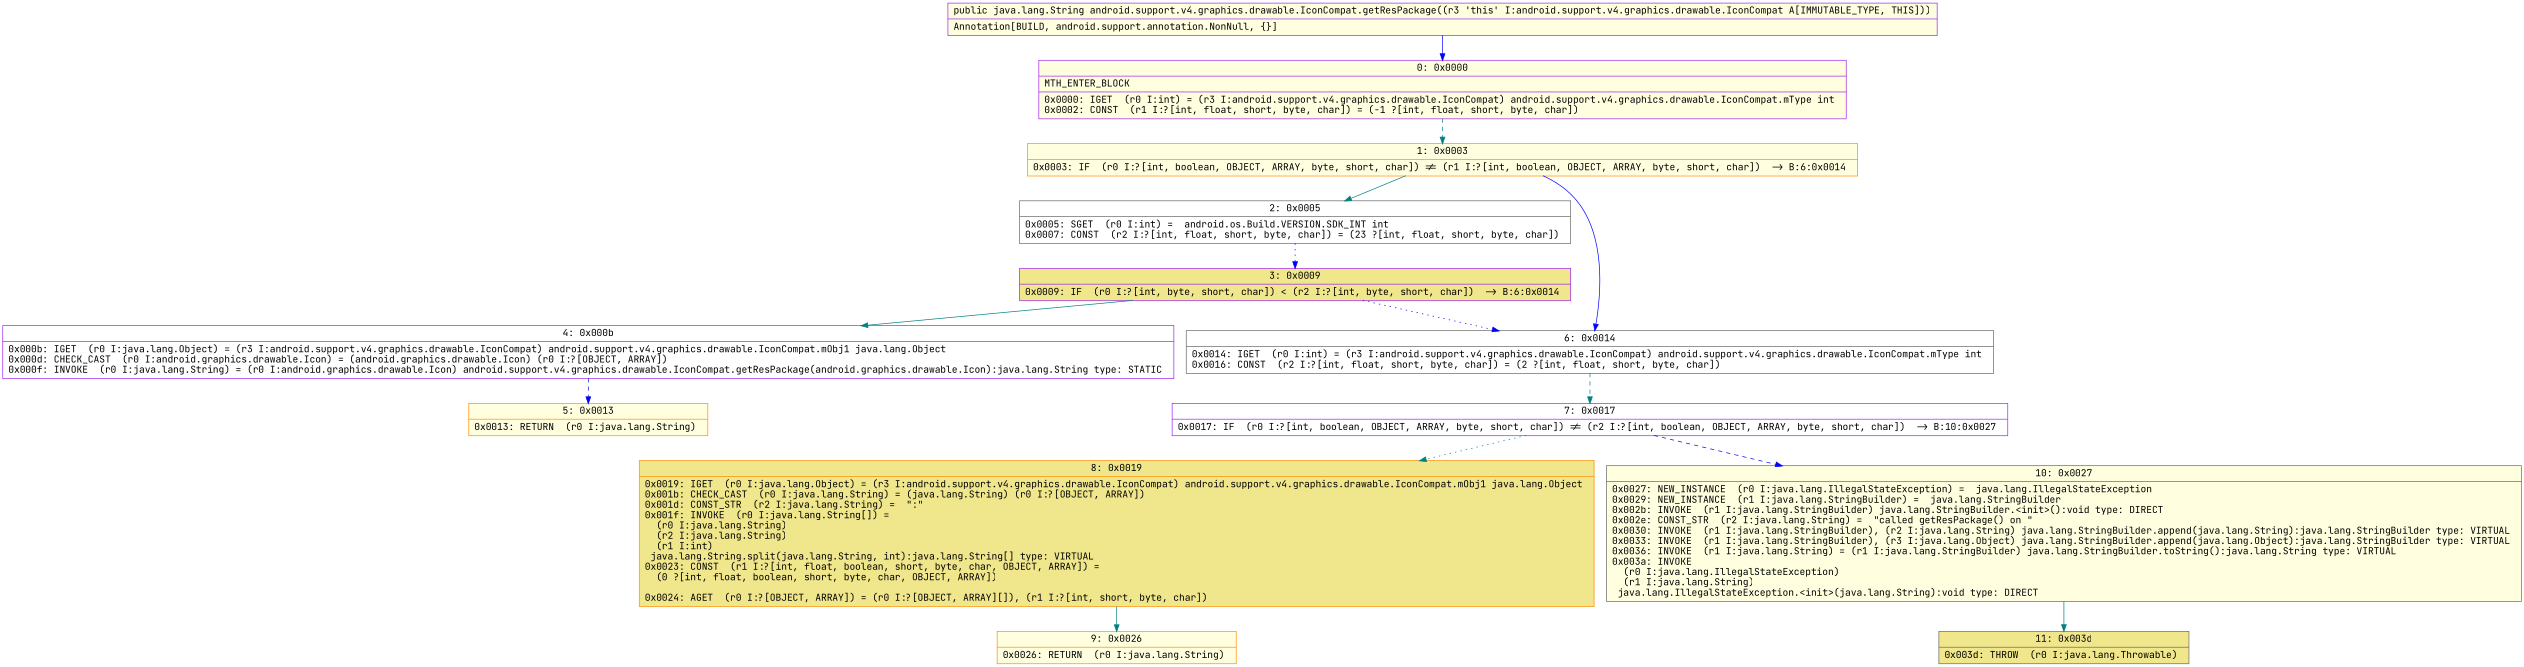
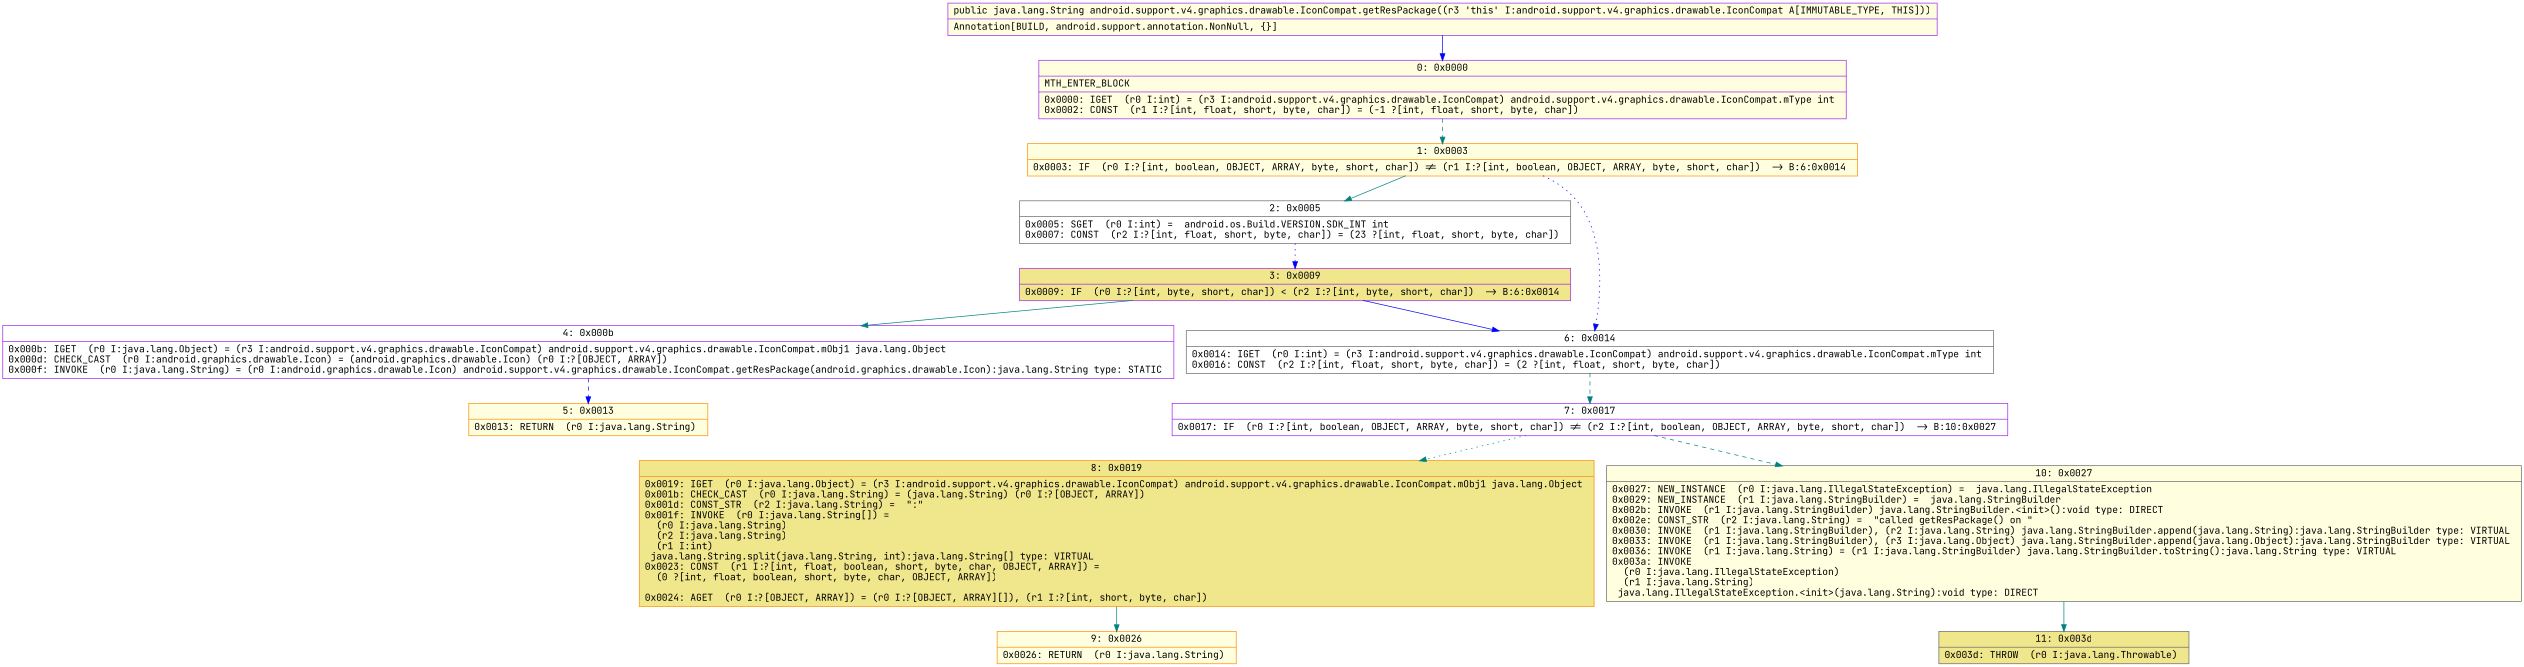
edge "1: 0x0003" -> "6: 0x0014": style solid -> dotted
edge "3: 0x0009" -> "6: 0x0014": style dotted -> solid
edge "7: 0x0017" -> "10: 0x0027": color blue -> teal
